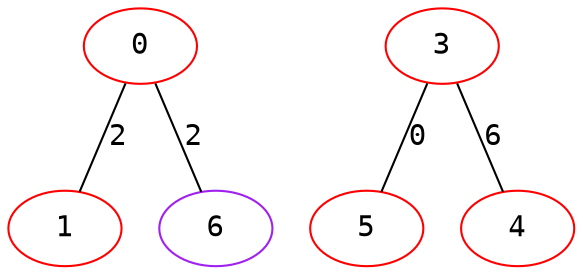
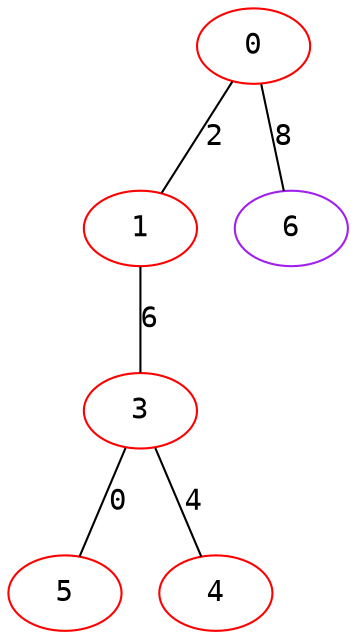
edge "0" -- "6": label "2" -> "8"
edge "3" -- "4": label "6" -> "4"
edge "1" -- "3": added, label "6"
